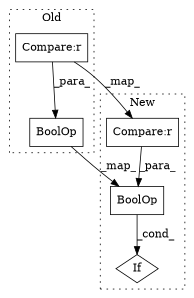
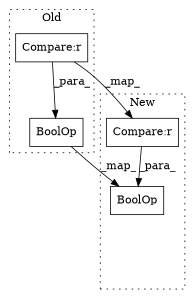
node "If": removed
